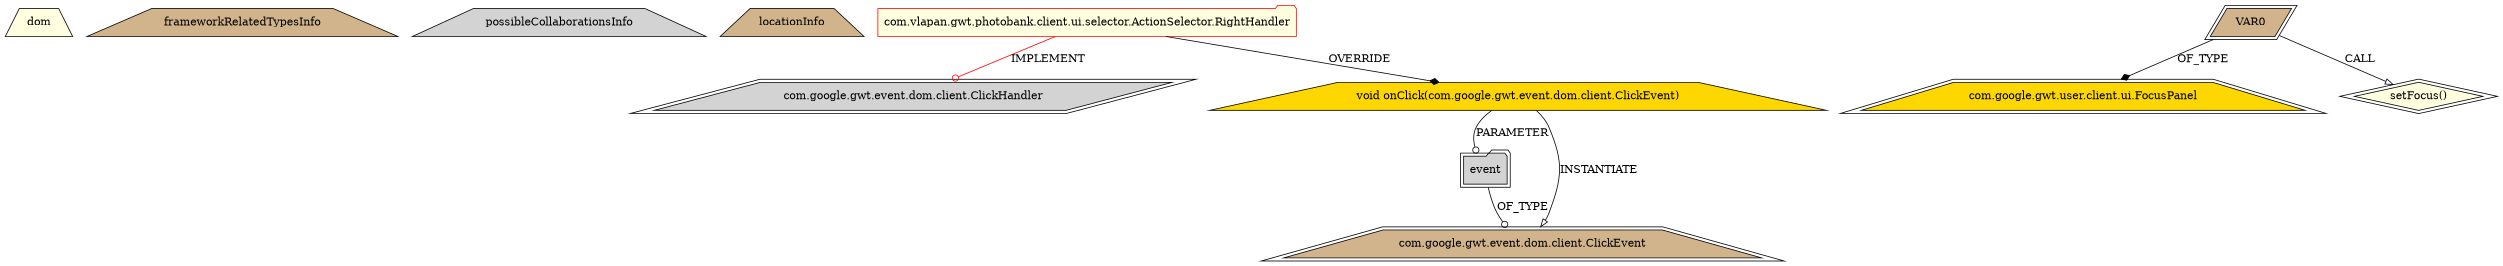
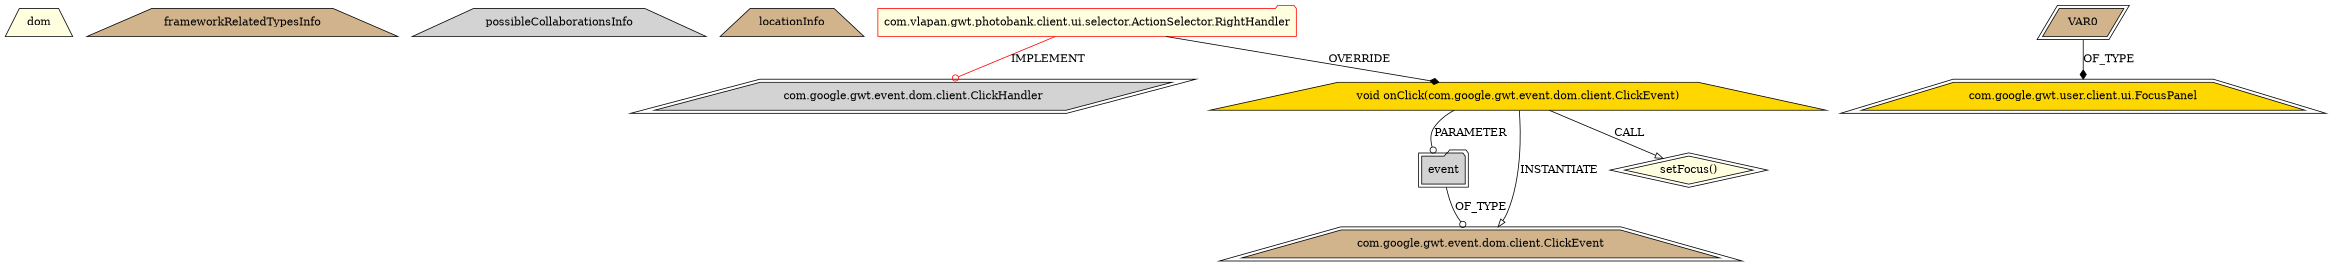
edge "VAR0" -> "setFocus()": now "void onClick(com.google.gwt.event.dom.client.ClickEvent)" -> "setFocus()"
